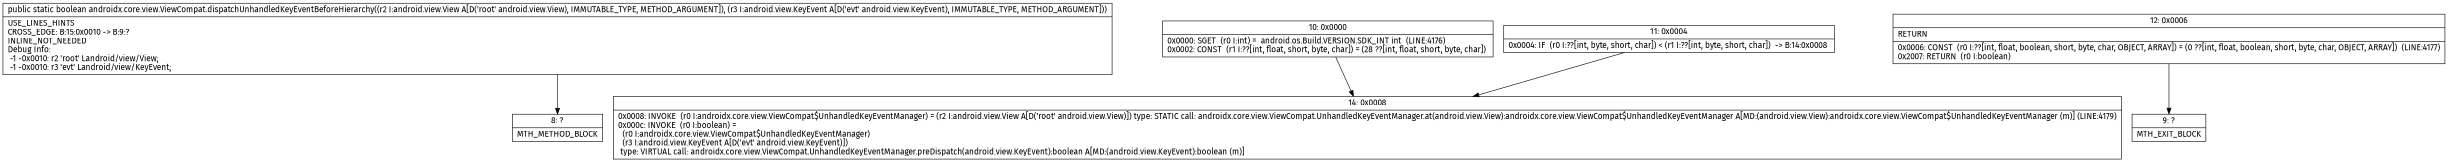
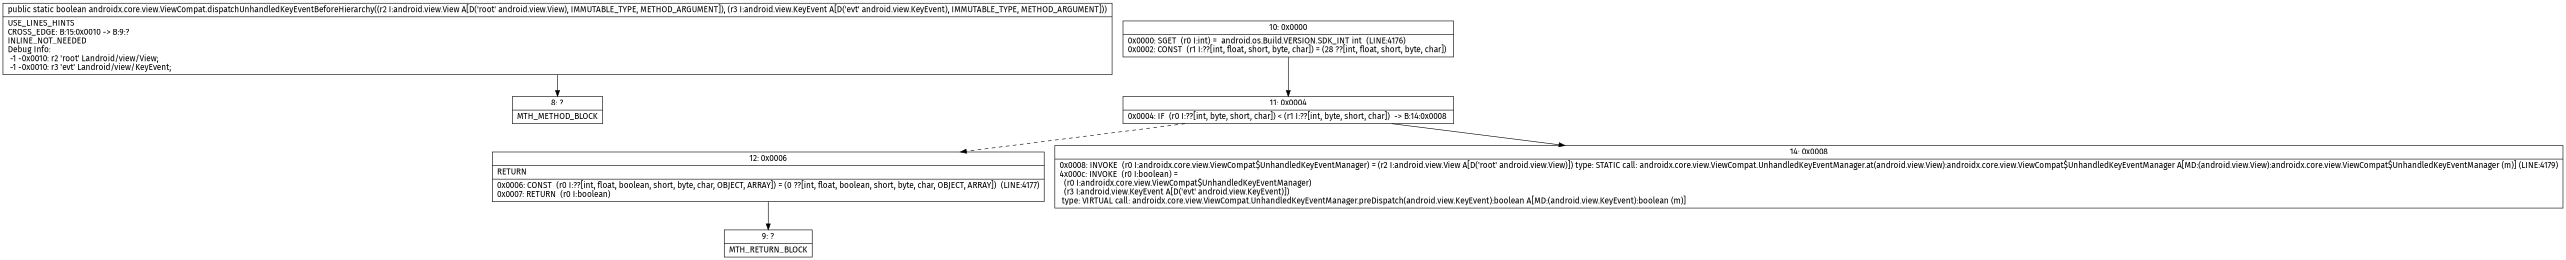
node "12: 0x0006": text "0x2007: RETURN  (r0 I:boolean)" -> "0x0007: RETURN  (r0 I:boolean)"
edge "10: 0x0000" -> "14: 0x0008": now "10: 0x0000" -> "11: 0x0004"
node "14: 0x0008": text "0x000c: INVOKE  (r0 I:boolean) =" -> "4x000c: INVOKE  (r0 I:boolean) ="
node "9: ?": text "MTH_EXIT_BLOCK" -> "MTH_RETURN_BLOCK"
edge "11: 0x0004" -> "12: 0x0006": added
